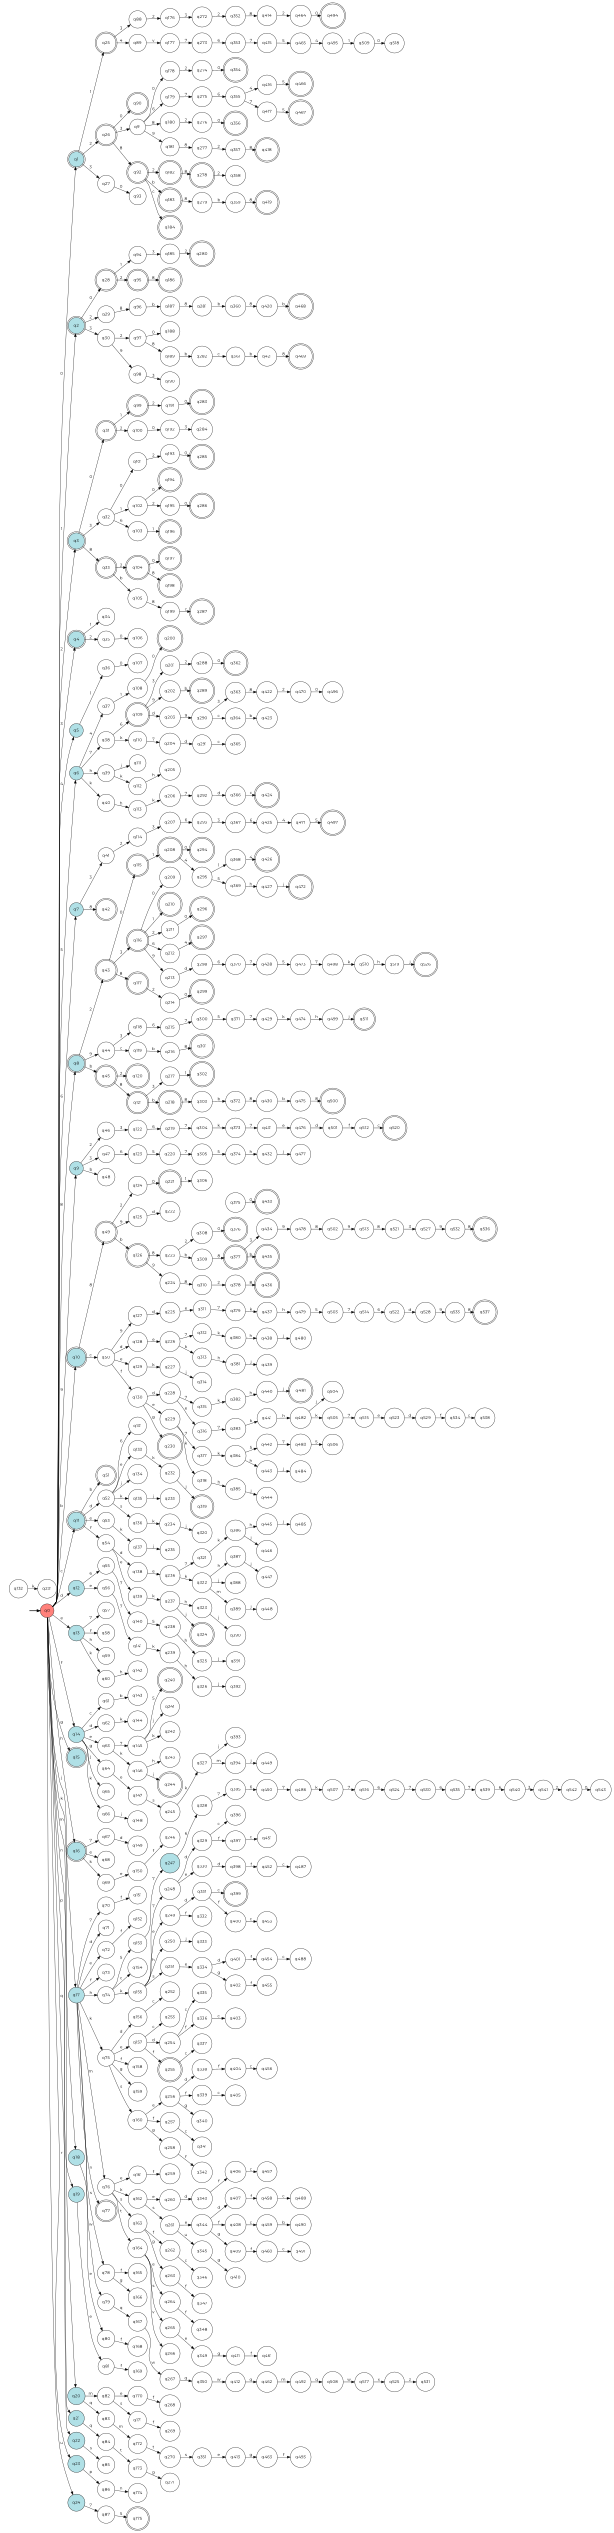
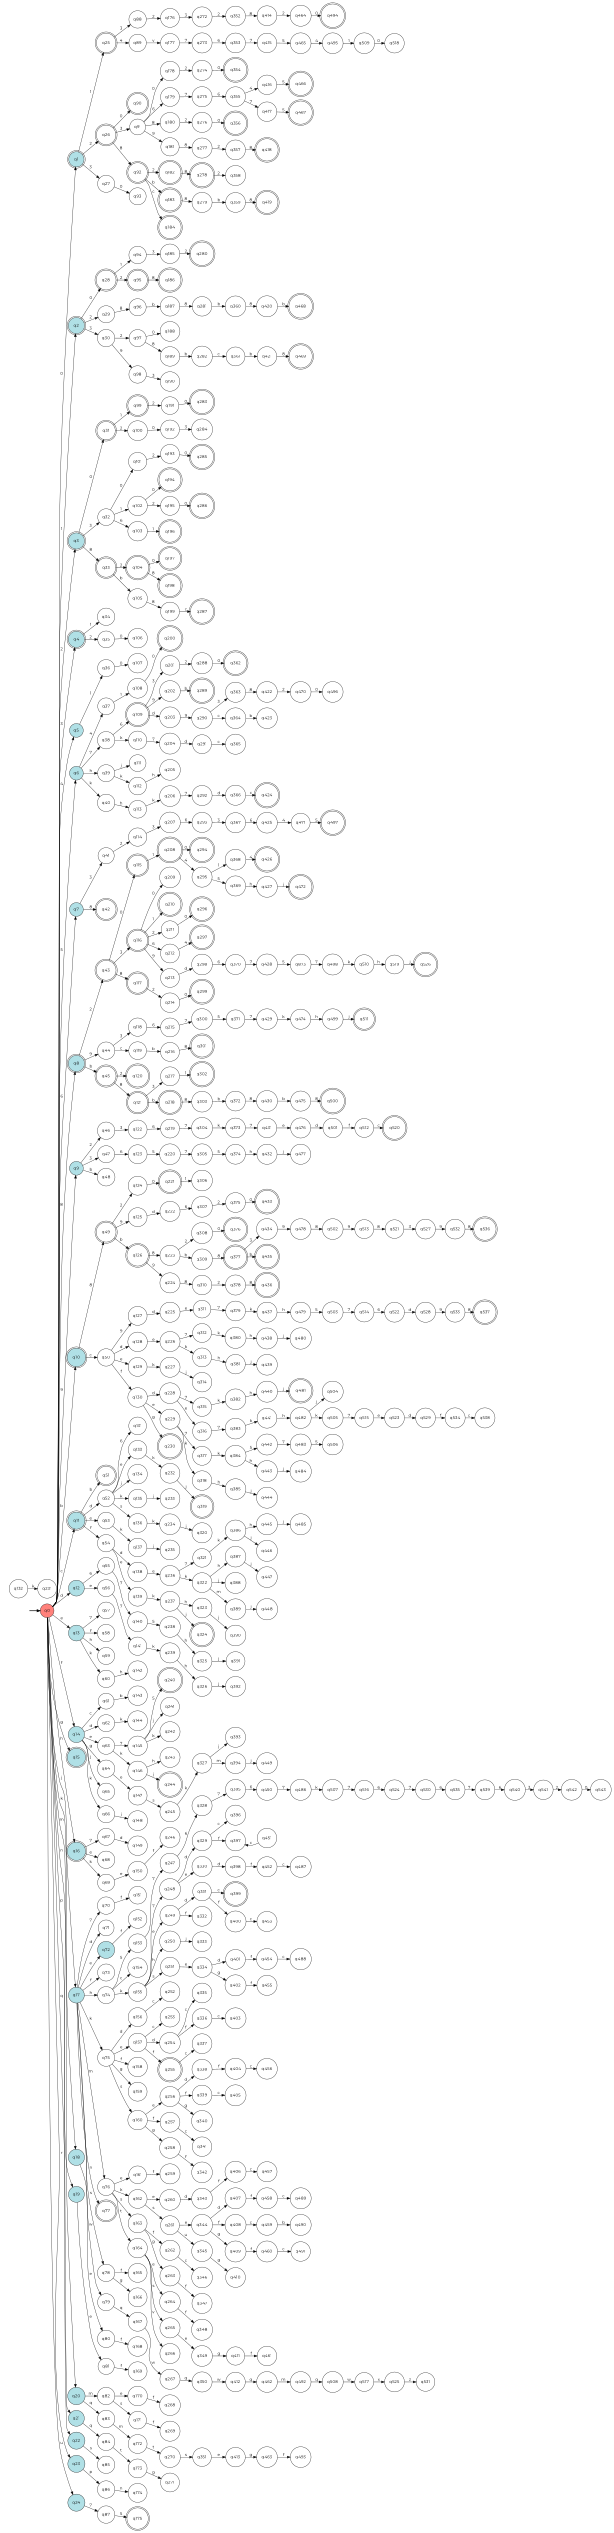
node "q473": label "q473" -> "q873"
node "q307": added
edge "q397" -> "q451": reversed
node "q247": fillcolor powderblue -> white
node "q72": fillcolor white -> powderblue
